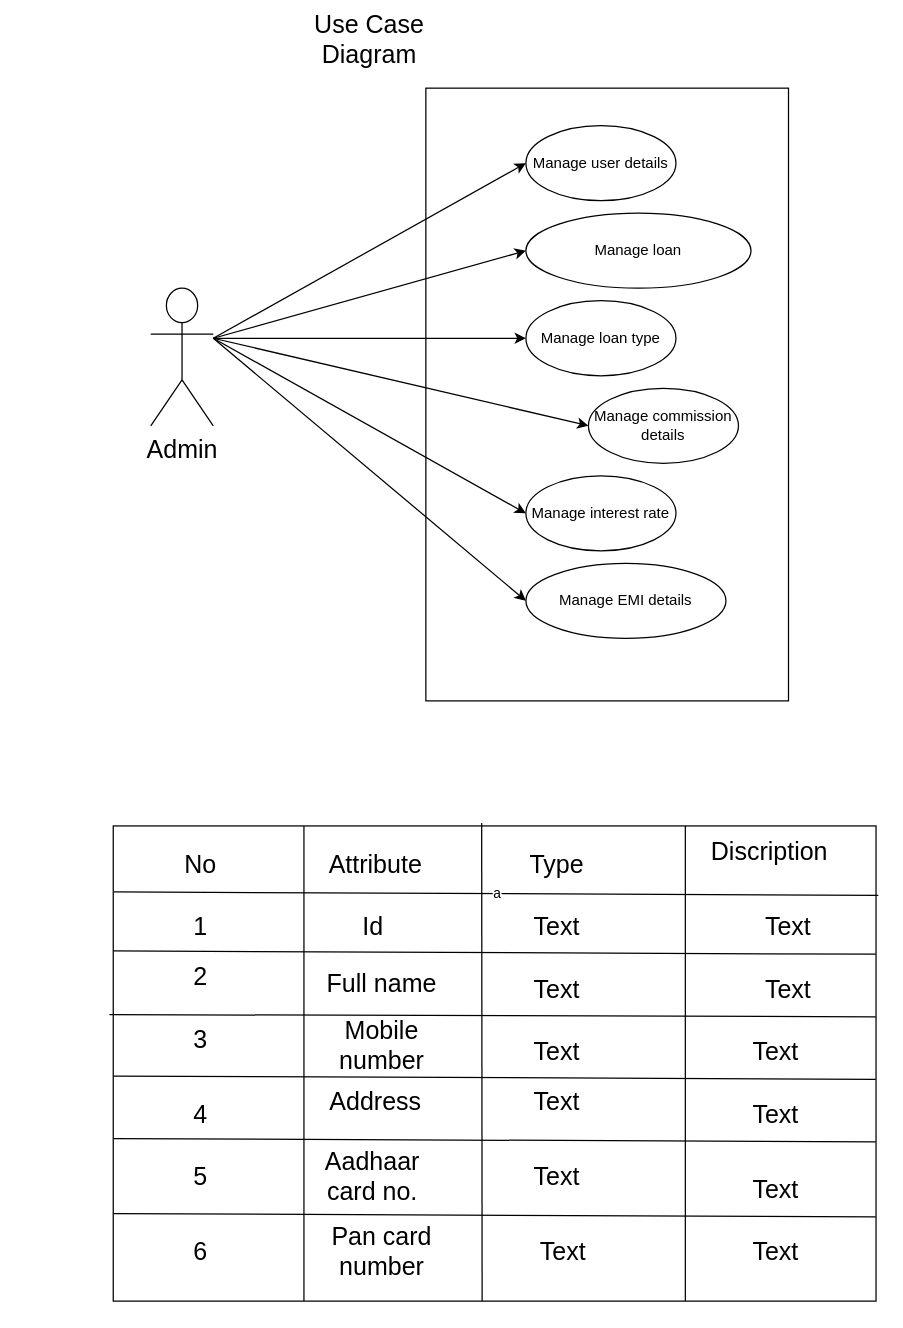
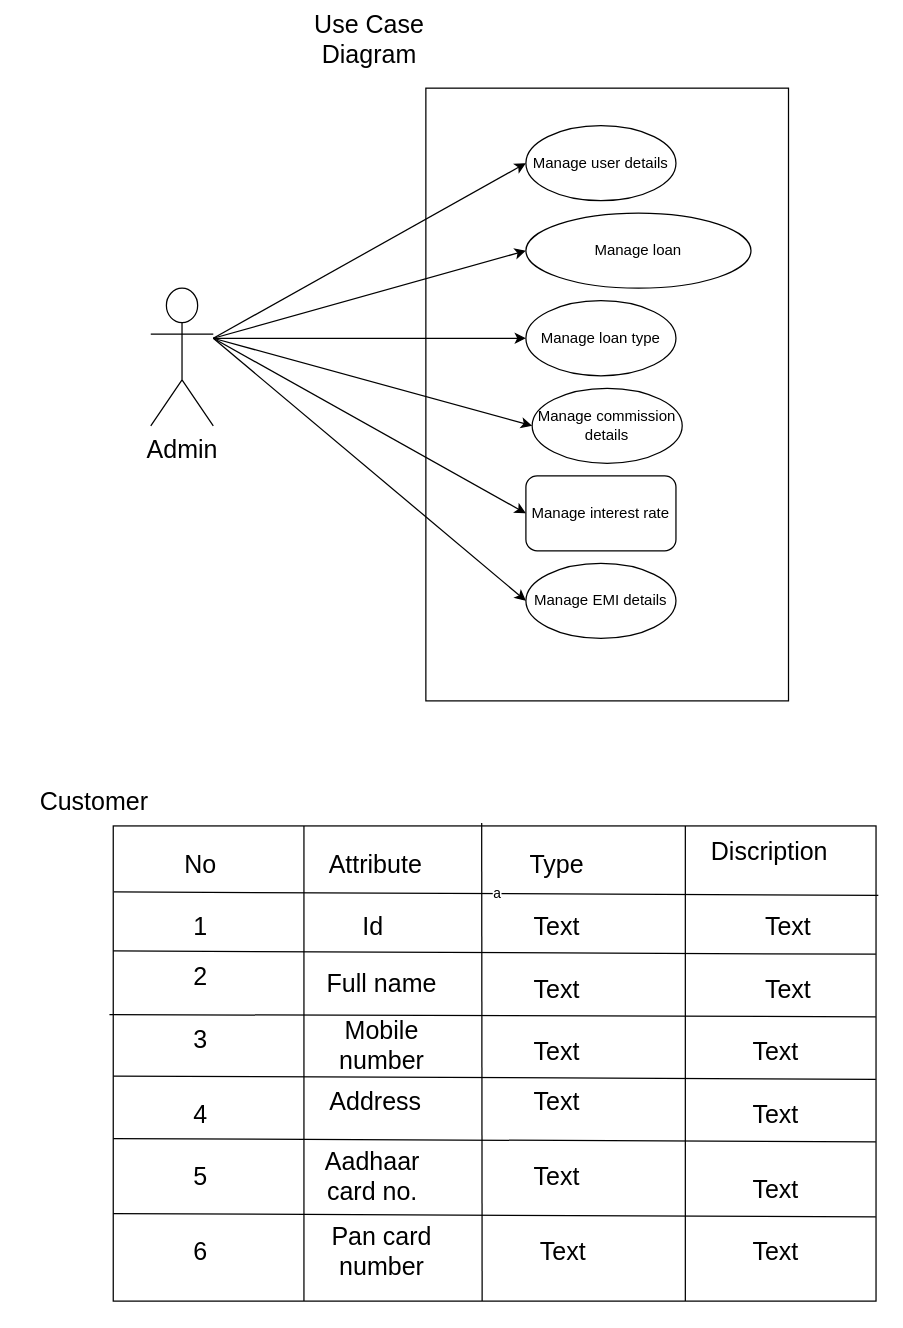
node "Manage commission details": moved (663, 426) -> (607, 426)
node "Manage interest rate": shape ellipse -> rounded rectangle
node "Manage EMI details": size 200x75 -> 150x75
node "Customer": added
